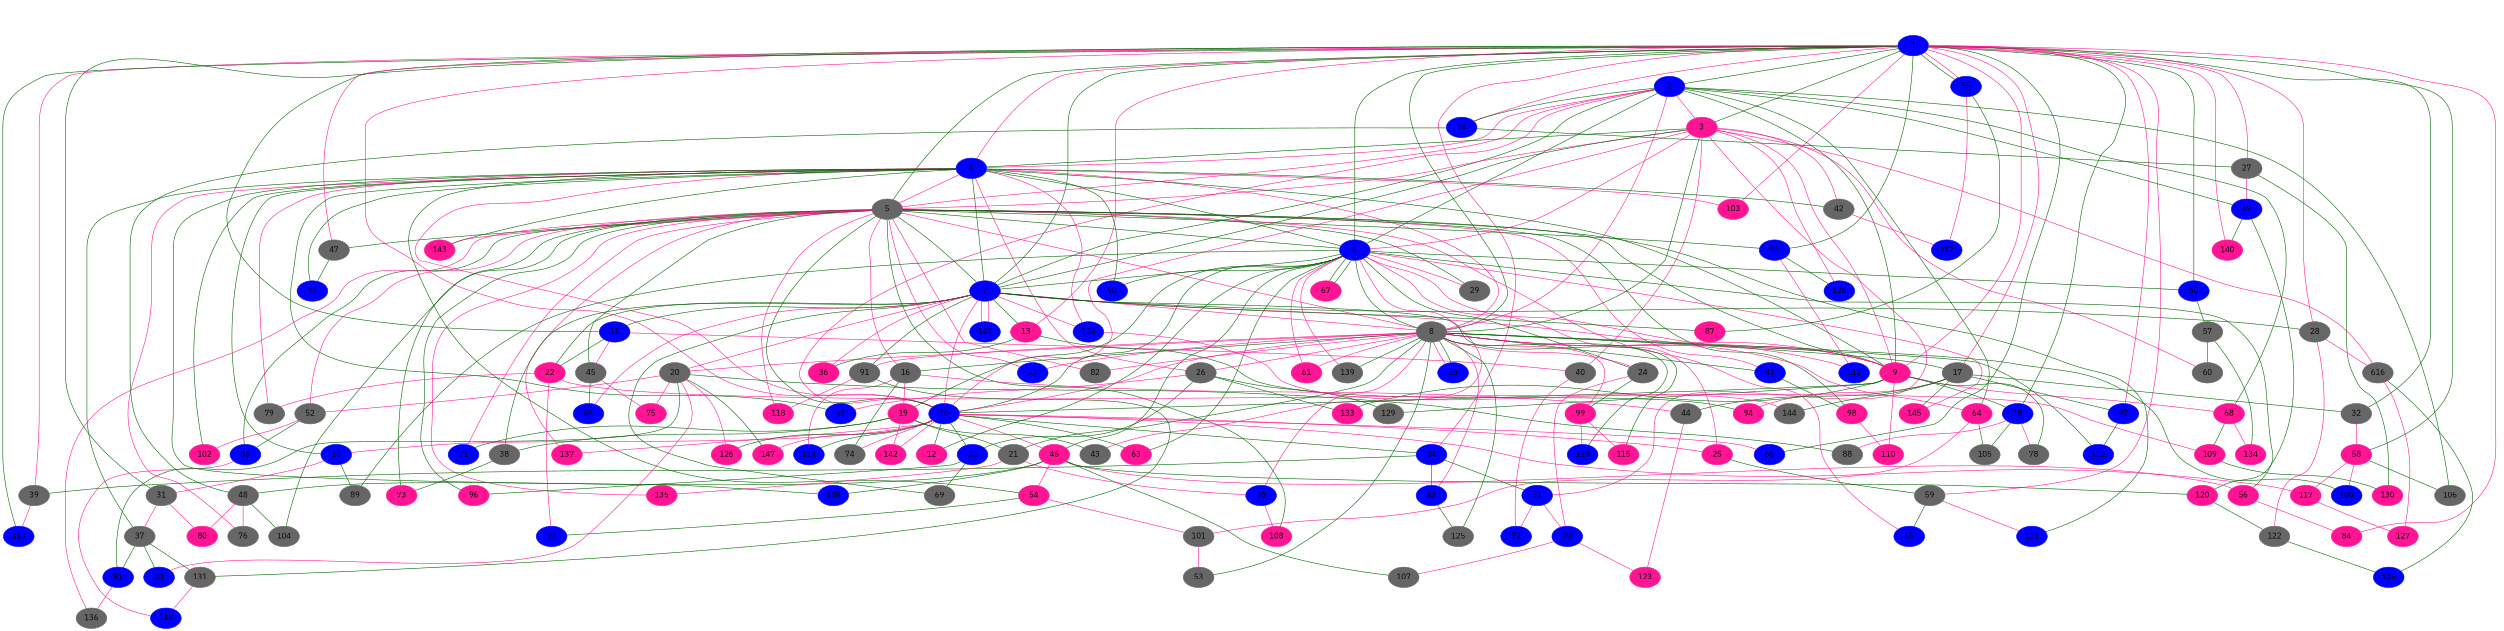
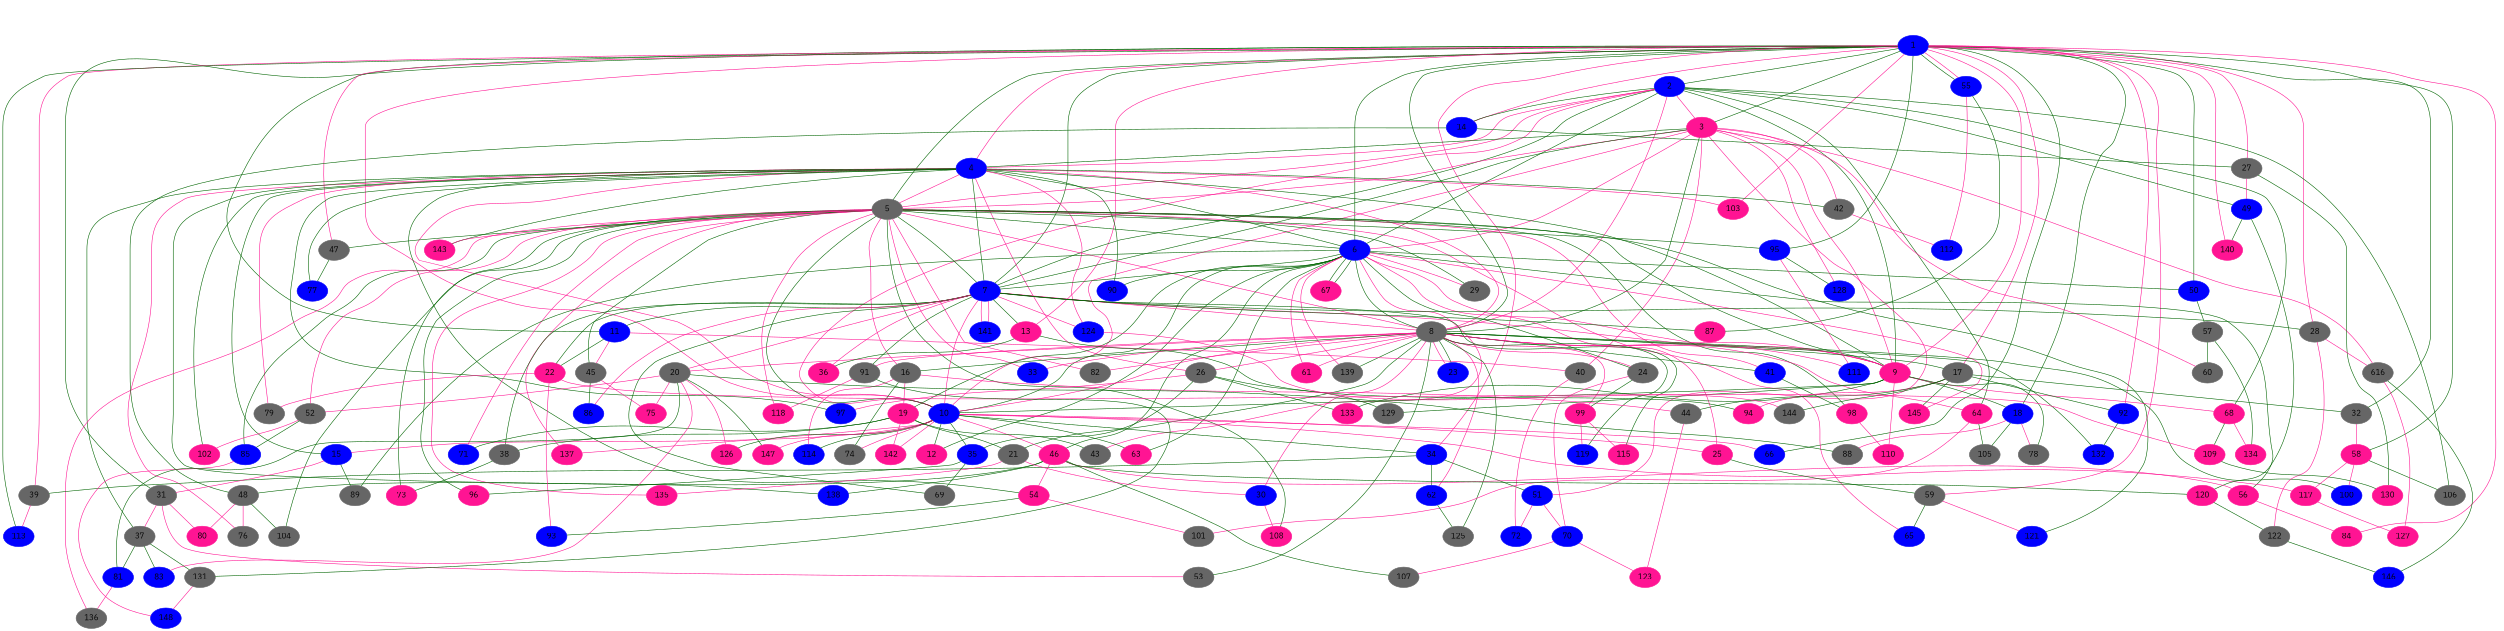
edge "101" -- "53": now "31" -- "53"
